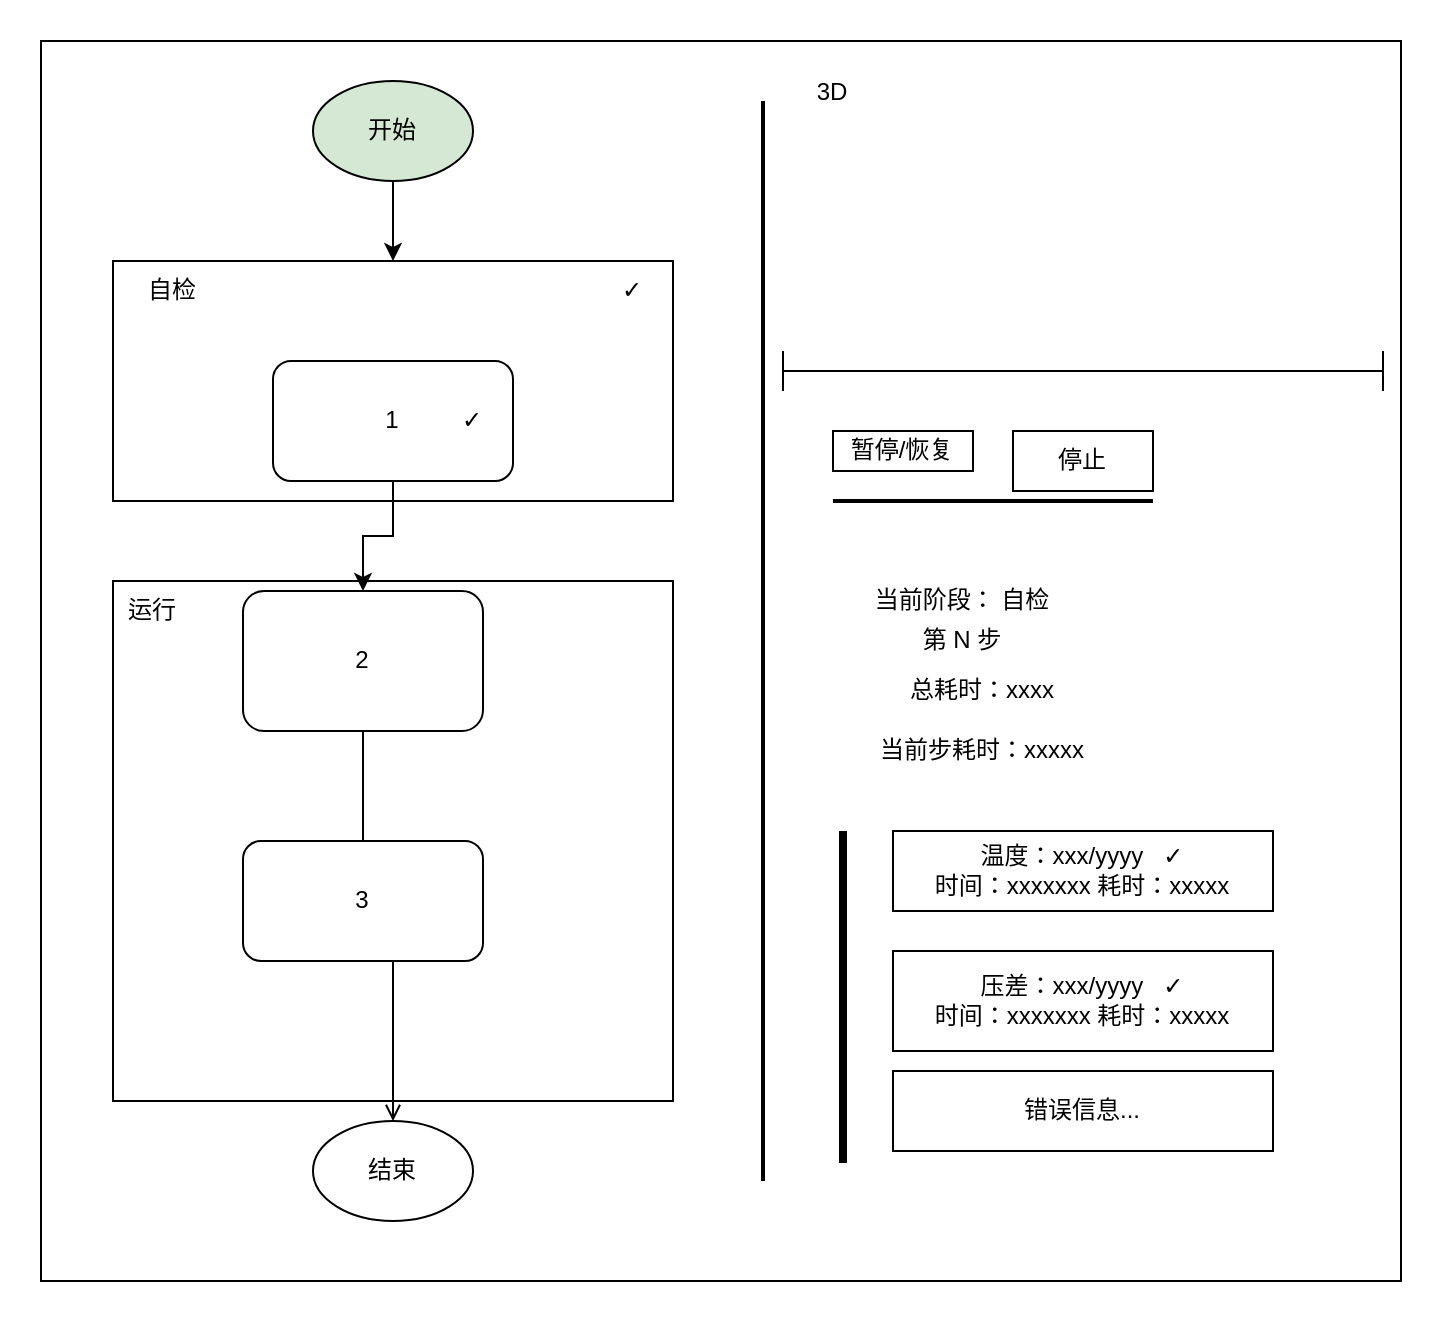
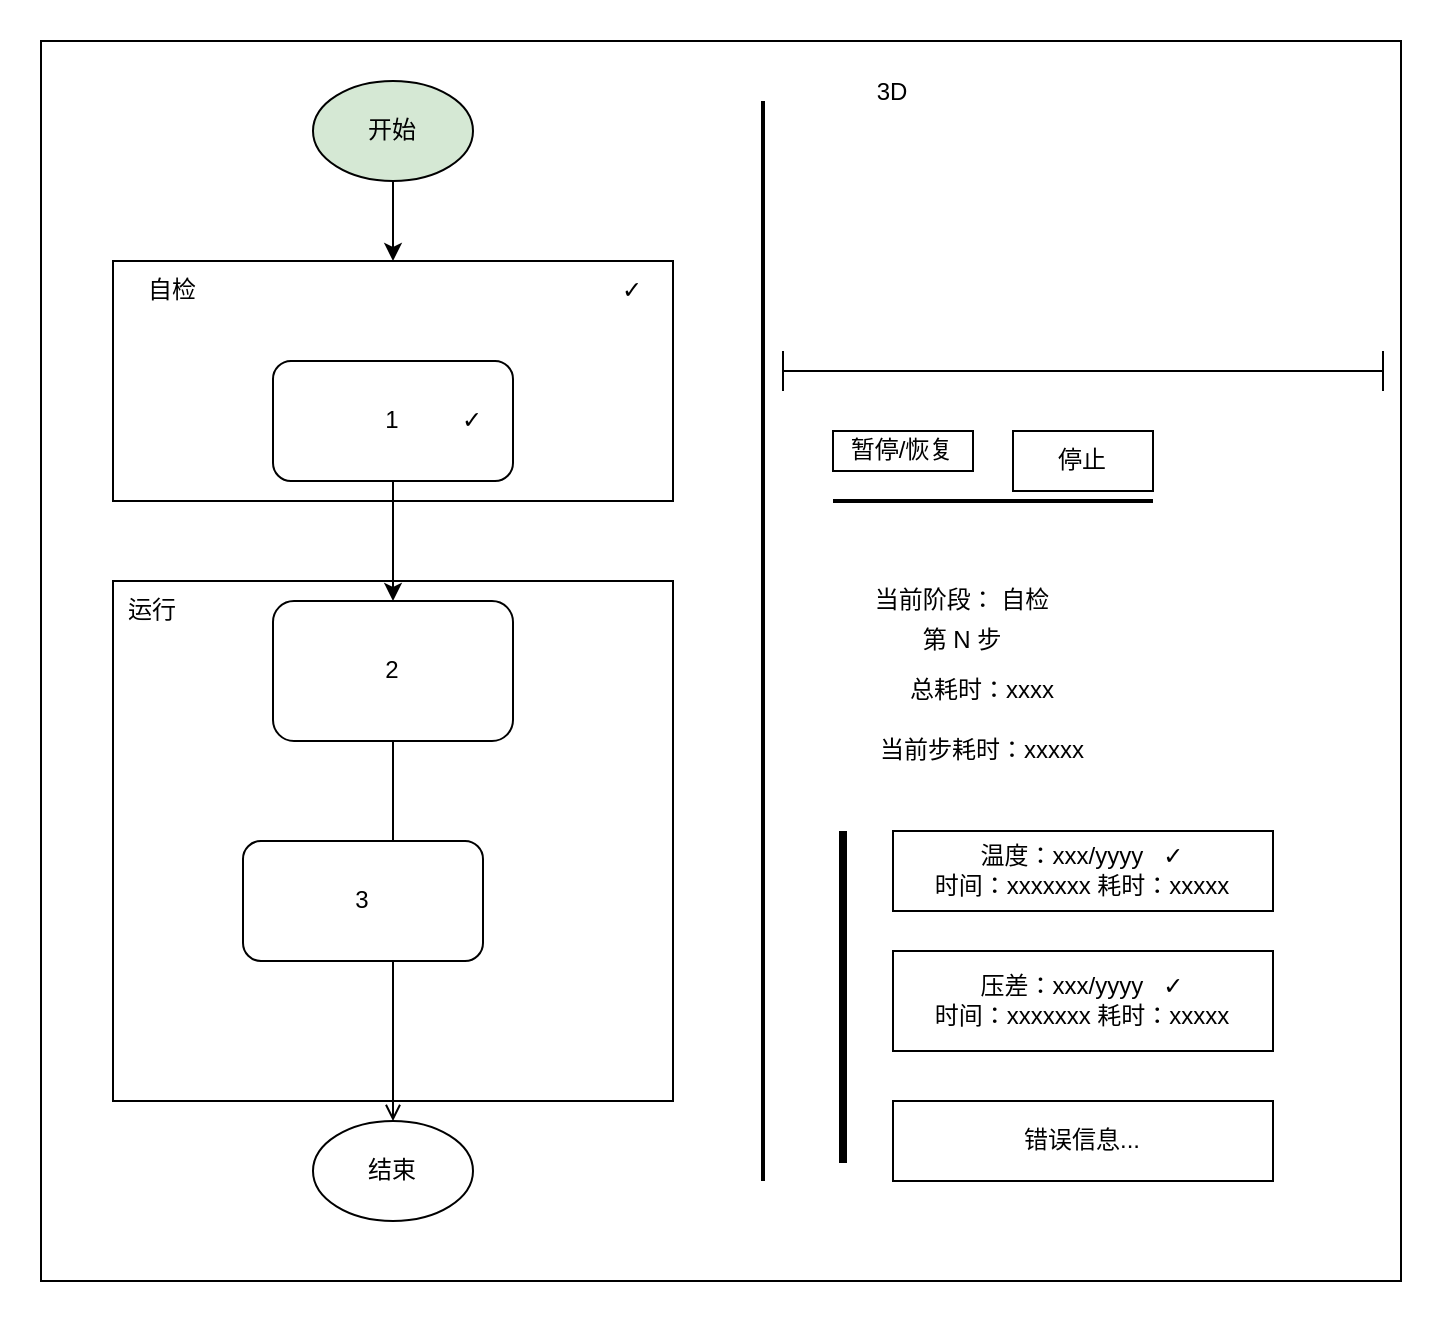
node "3D": moved (833, 93) -> (893, 93)
node "2": moved (363, 661) -> (393, 671)
node "错误信息...": moved (1083, 1111) -> (1083, 1141)
